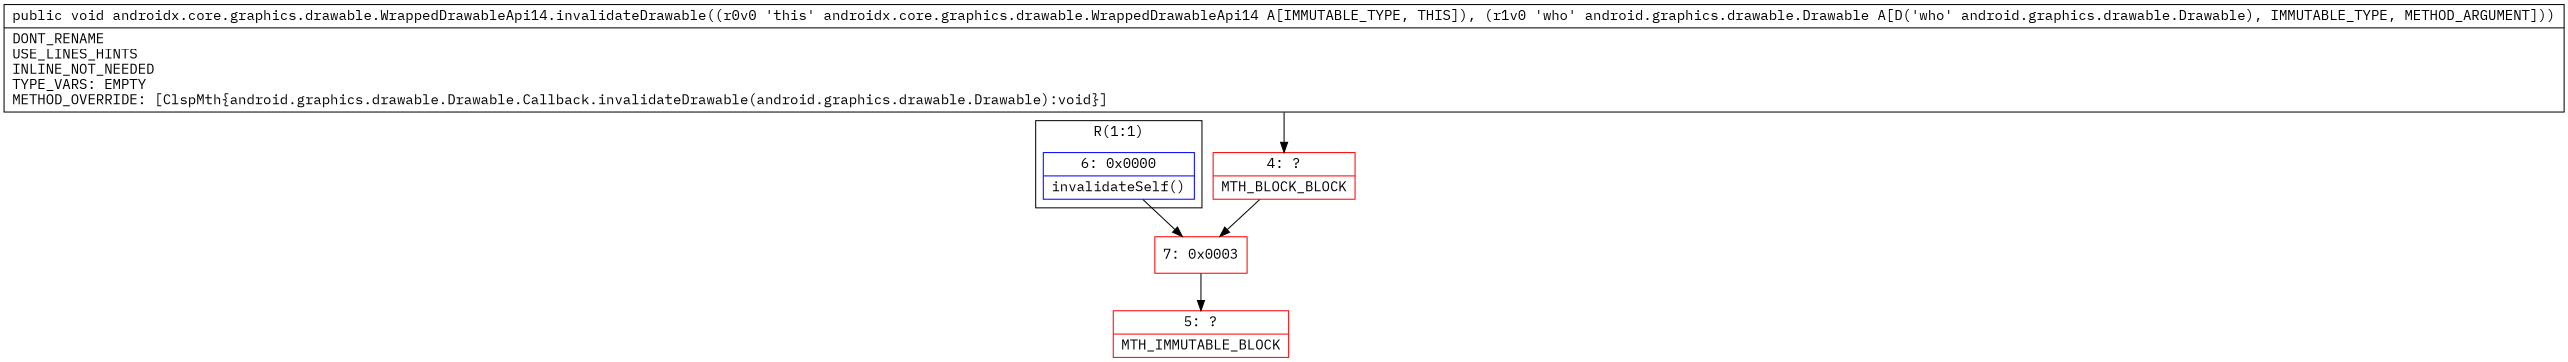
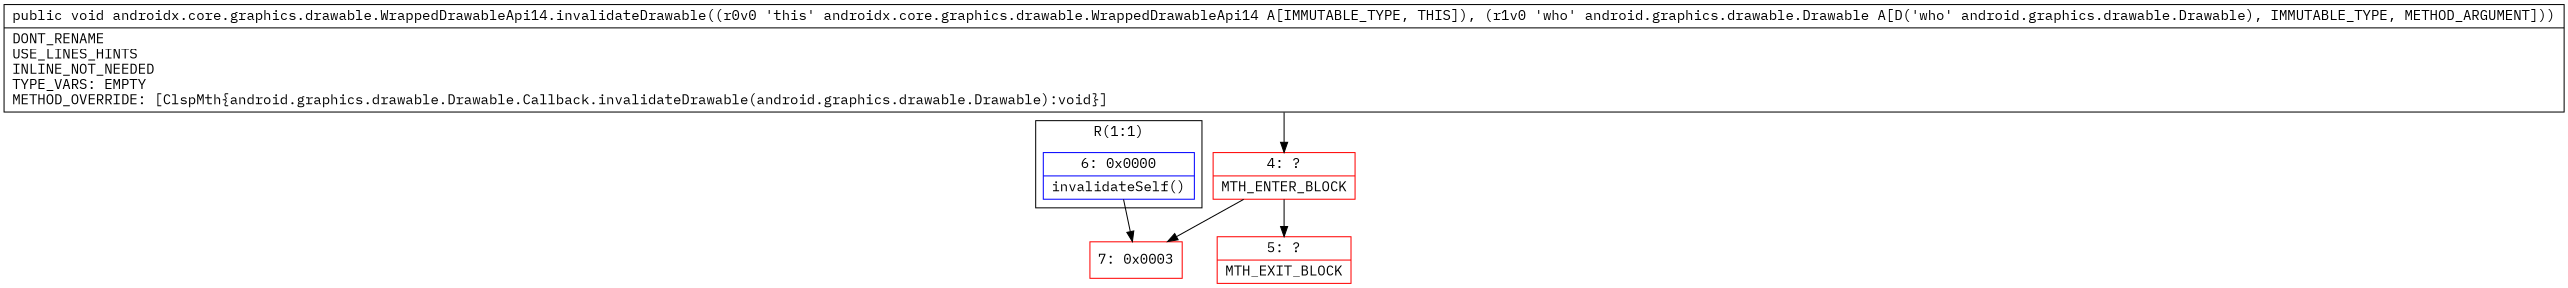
node "4: ?": text "MTH_BLOCK_BLOCK" -> "MTH_ENTER_BLOCK"
edge "7: 0x0003" -> "5: ?": now "4: ?" -> "5: ?"
node "5: ?": text "MTH_IMMUTABLE_BLOCK" -> "MTH_EXIT_BLOCK"
